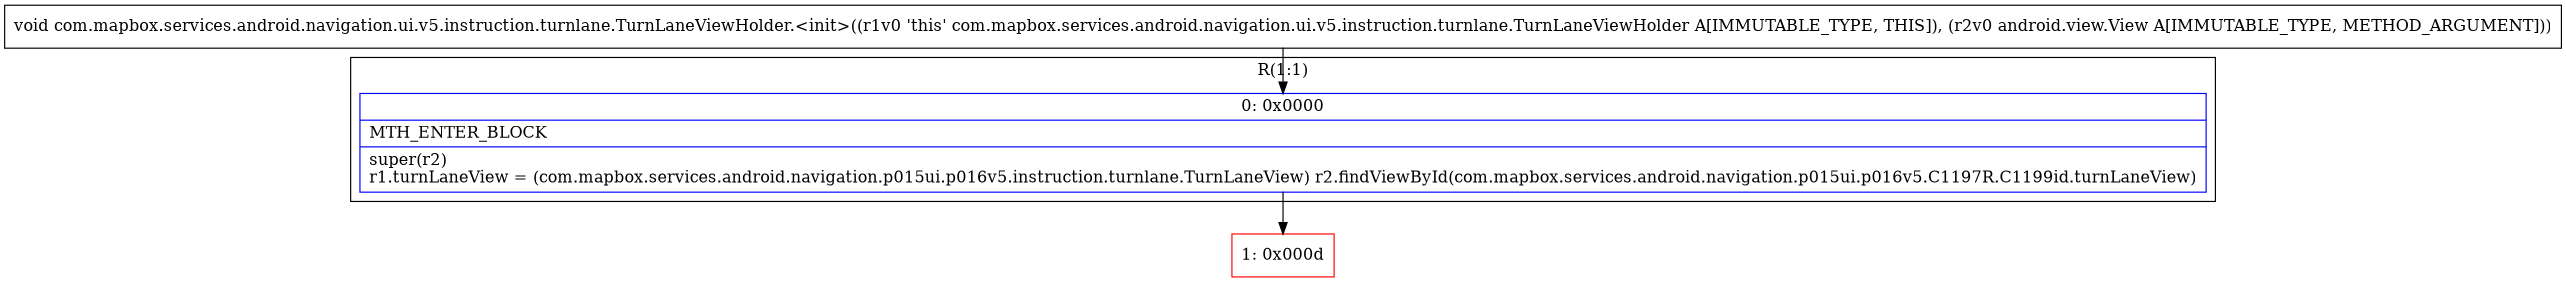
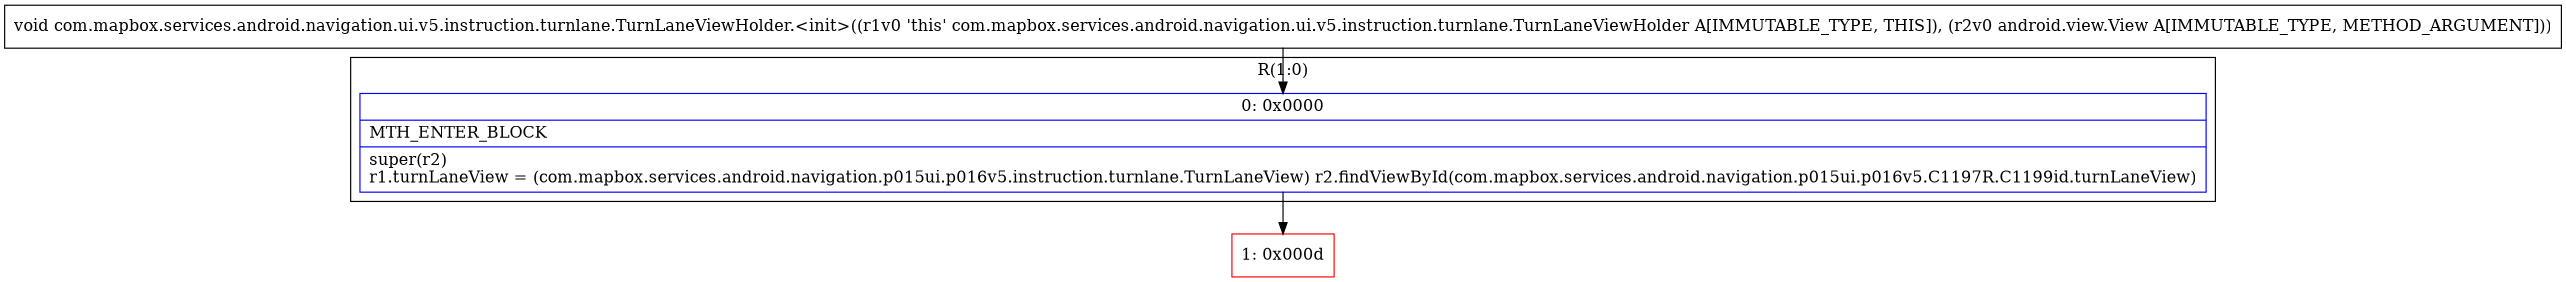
cluster "R(1:1)": label "R(1:1)" -> "R(1:0)"
